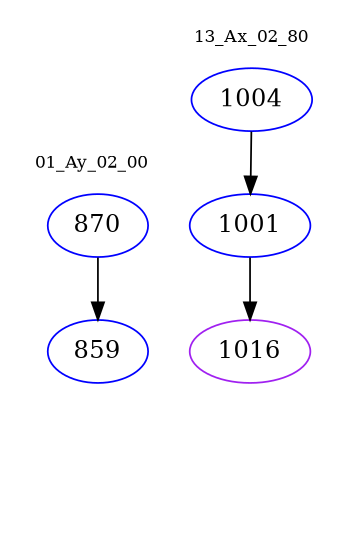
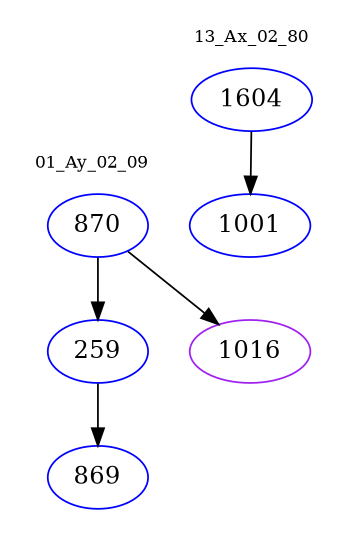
node "1004": label "1004" -> "1604"
cluster "01_Ay_02_00": label "01_Ay_02_00" -> "01_Ay_02_09"
edge "1001" -> "1016": now "870" -> "1016"
node "859": label "859" -> "259"
node "869": added
